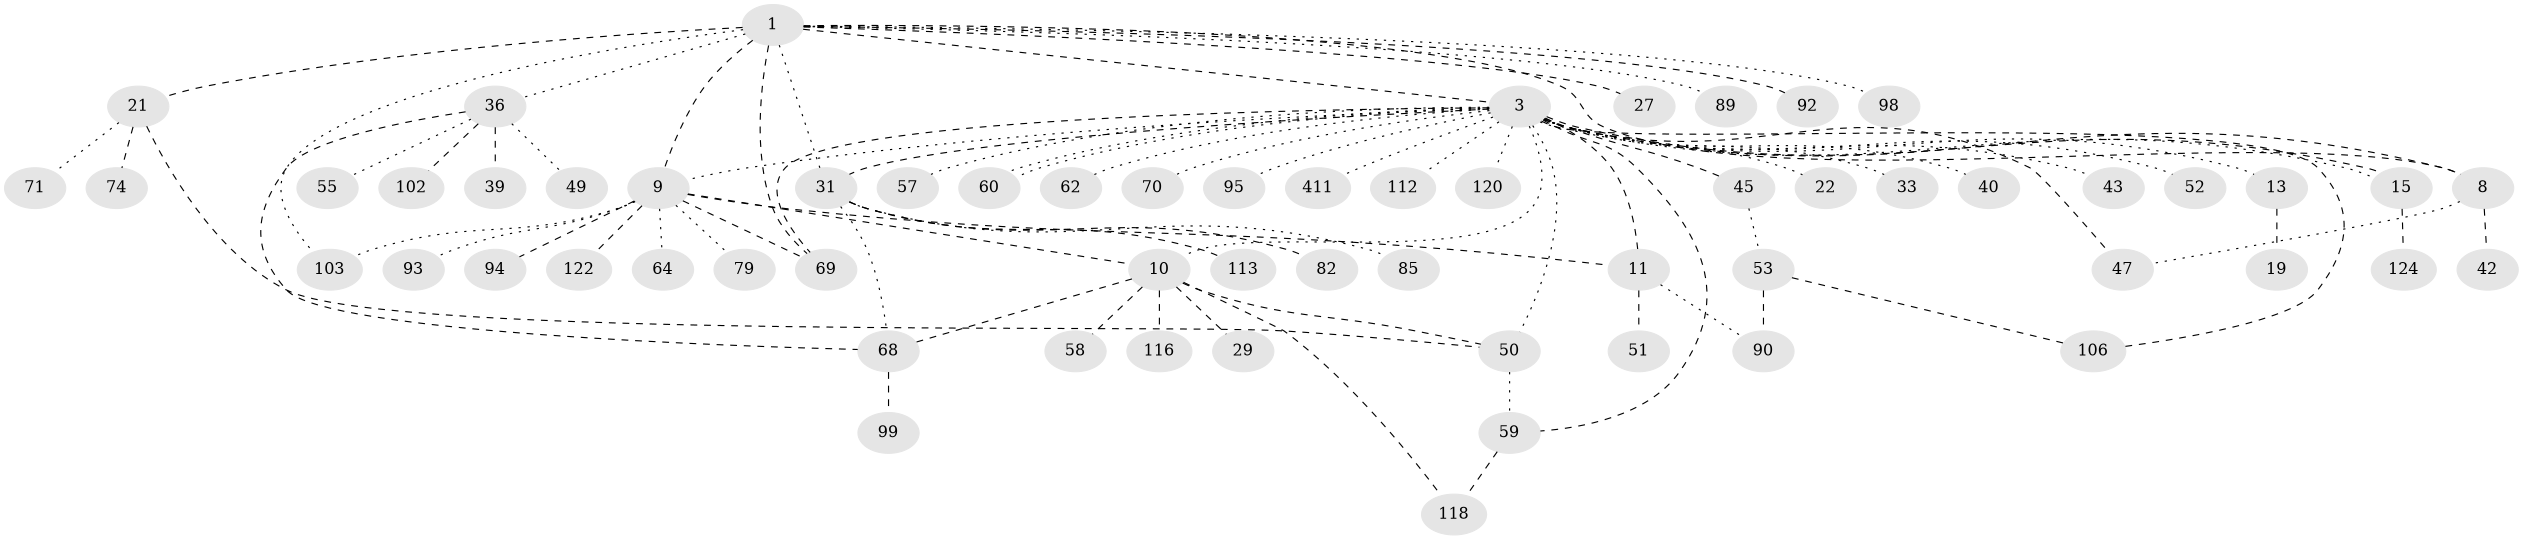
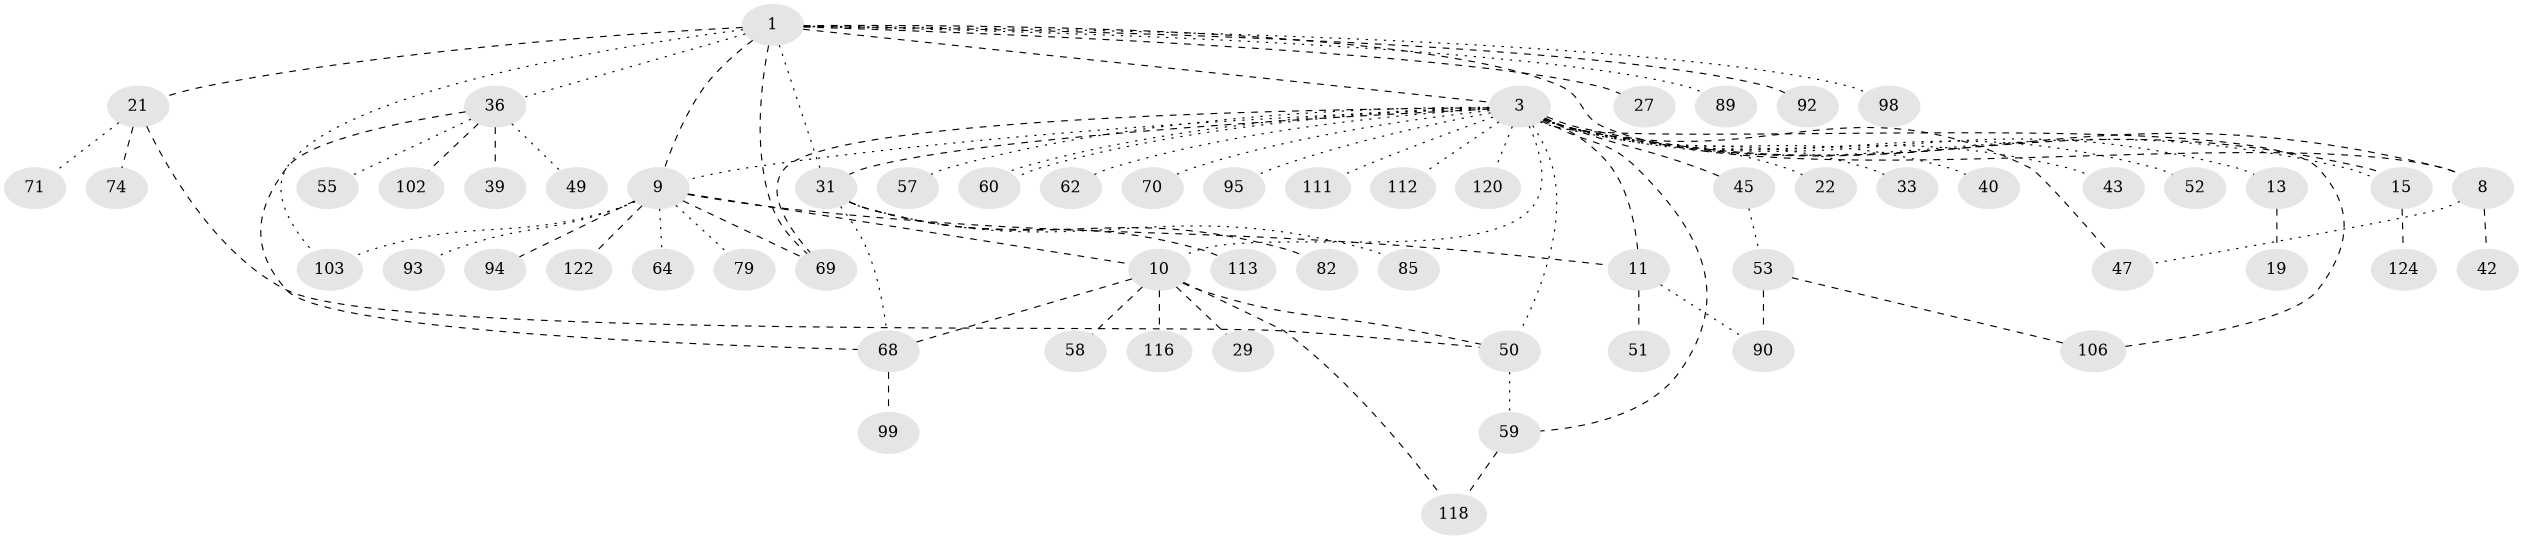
node "411": label "411" -> "111"
